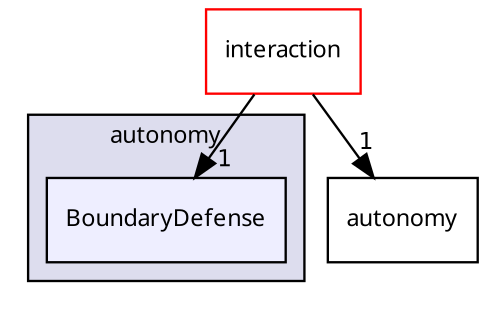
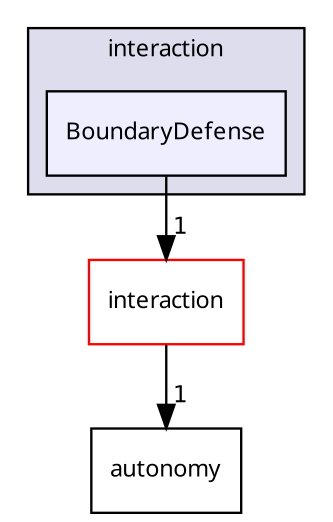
edge "interaction" -> "BoundaryDefense": reversed
cluster "autonomy": label "autonomy" -> "interaction"
